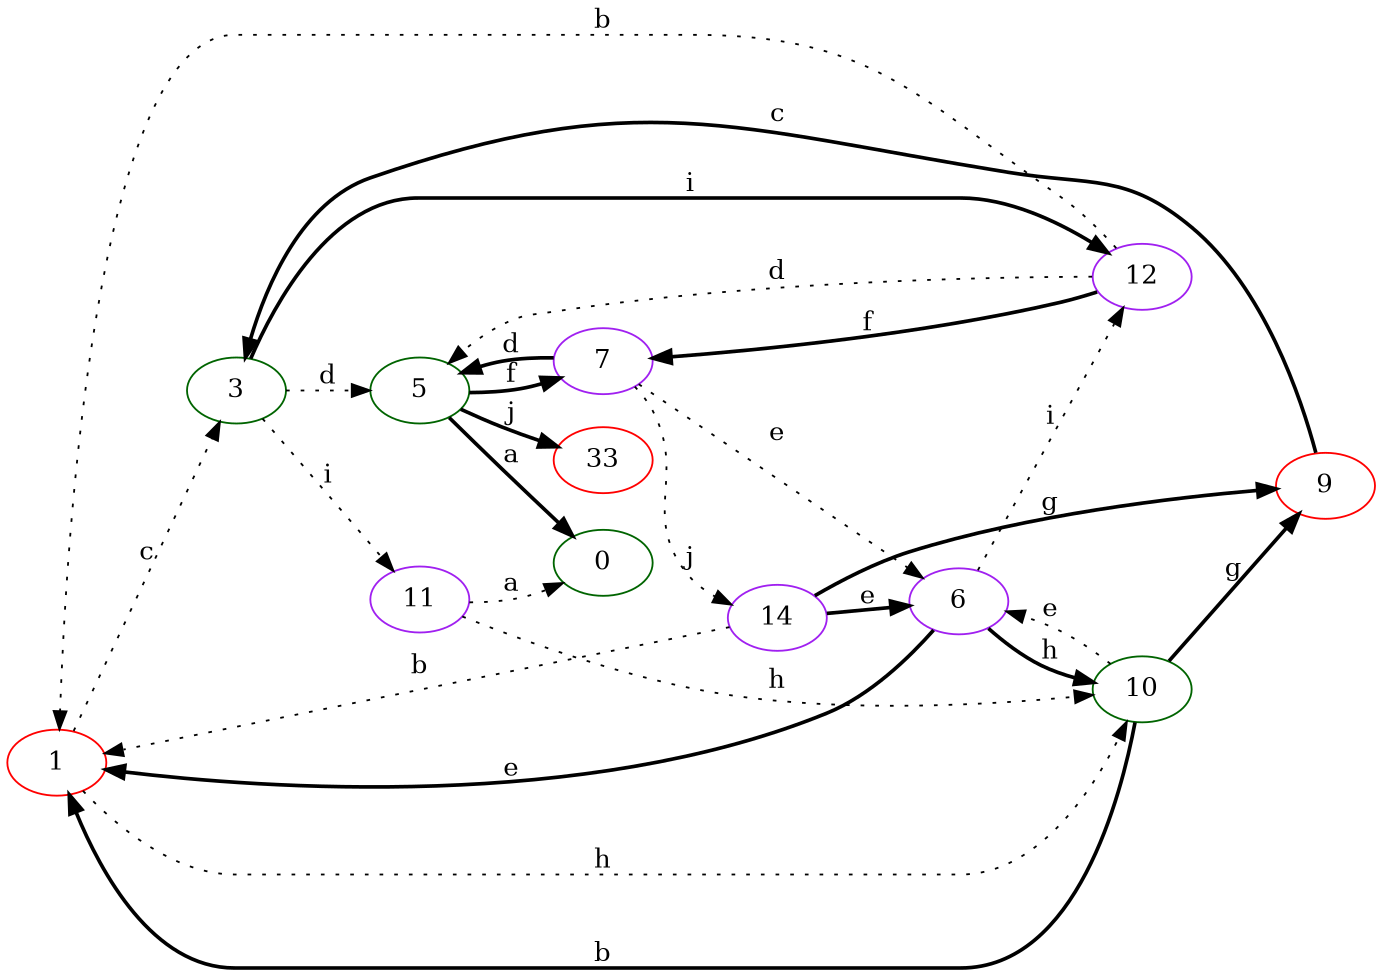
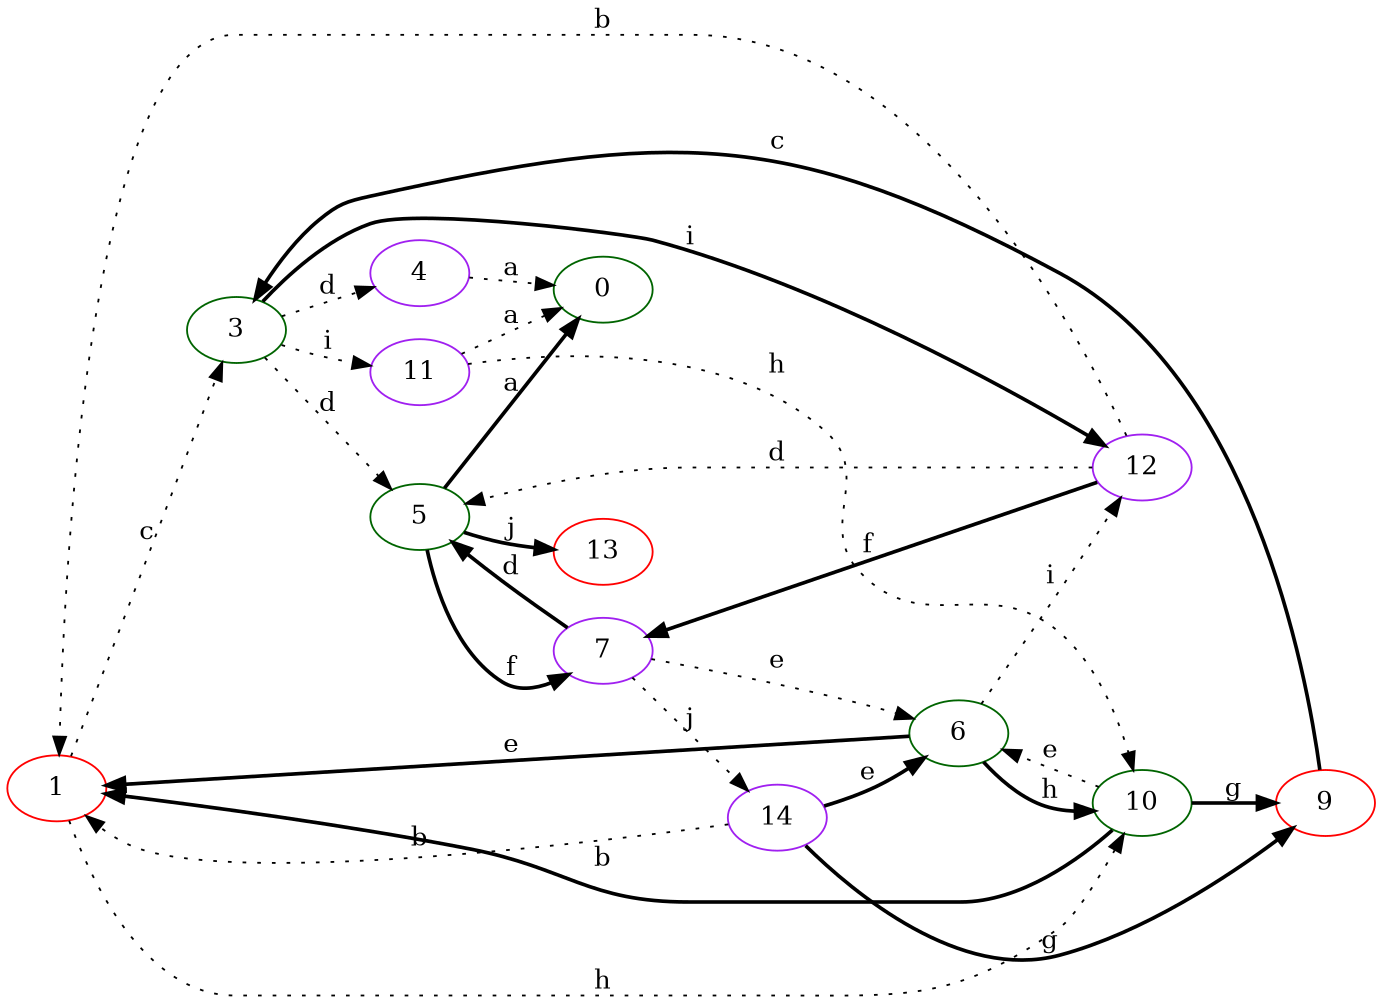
node "4": added
node "33": label "33" -> "13"
node "6": color purple -> darkgreen
